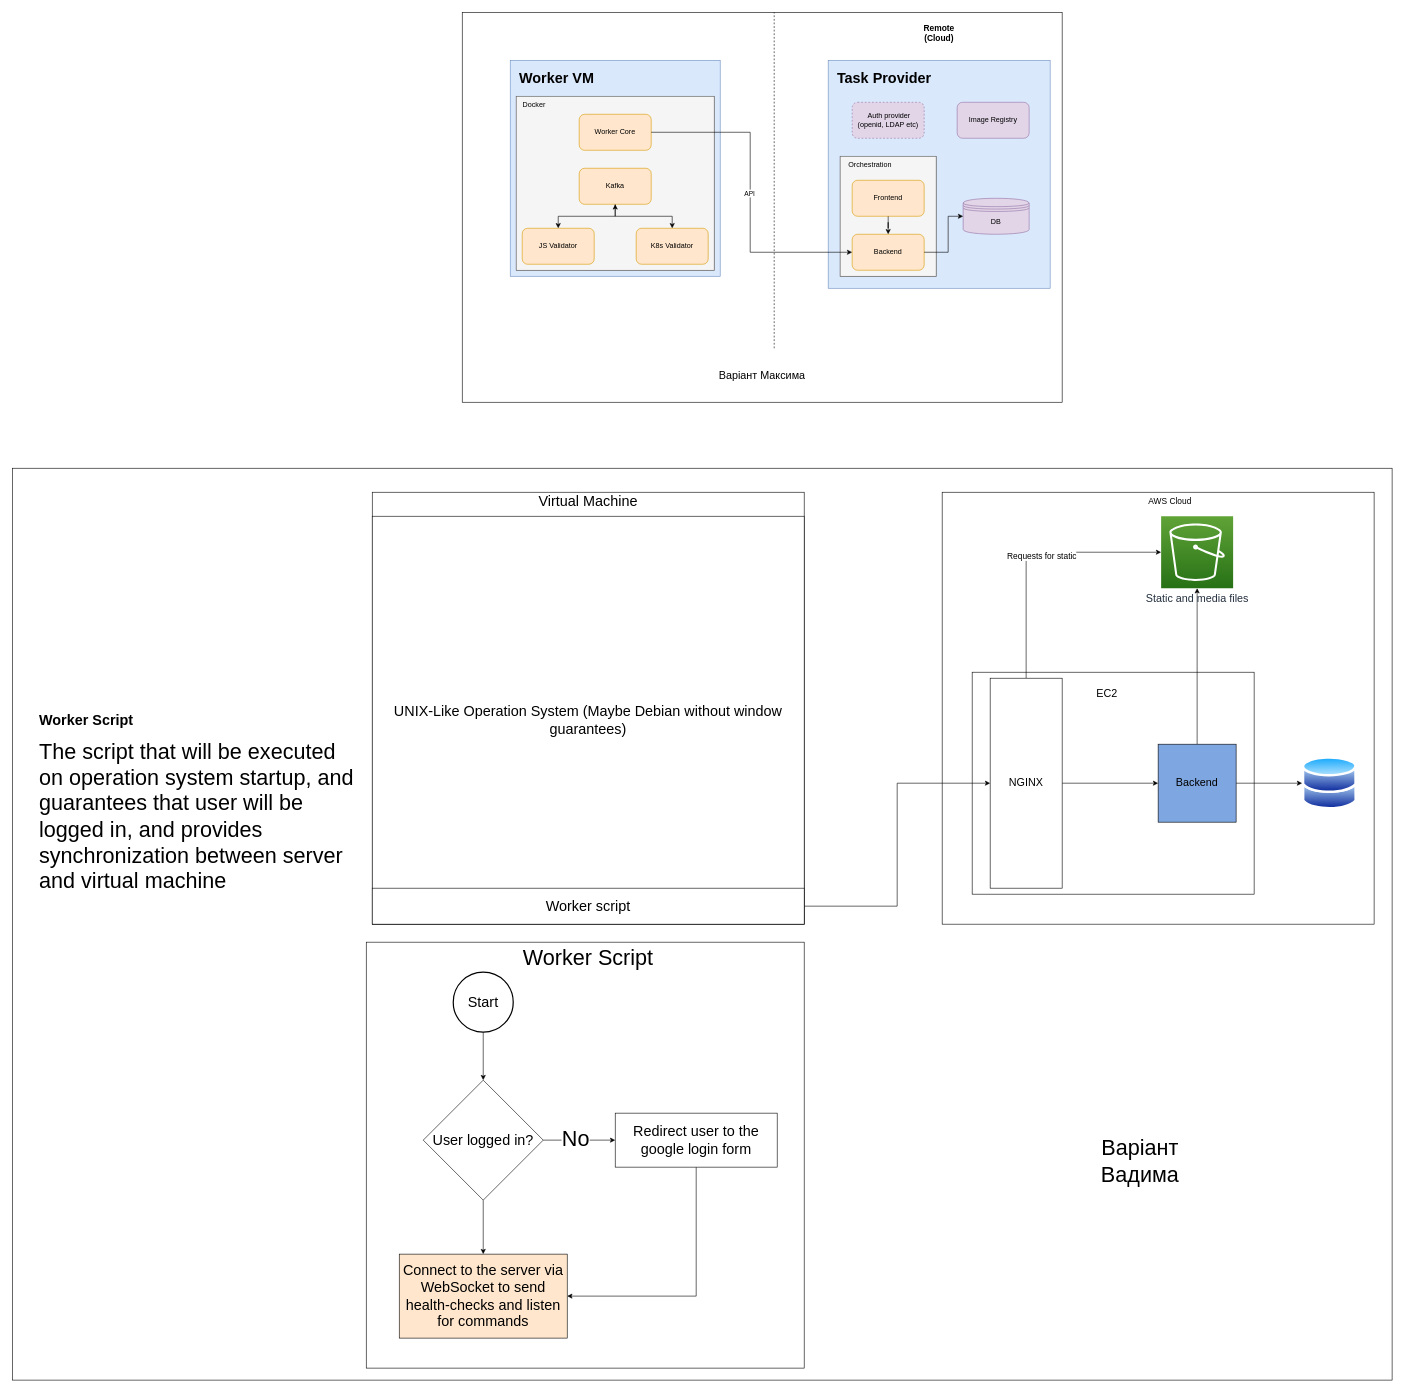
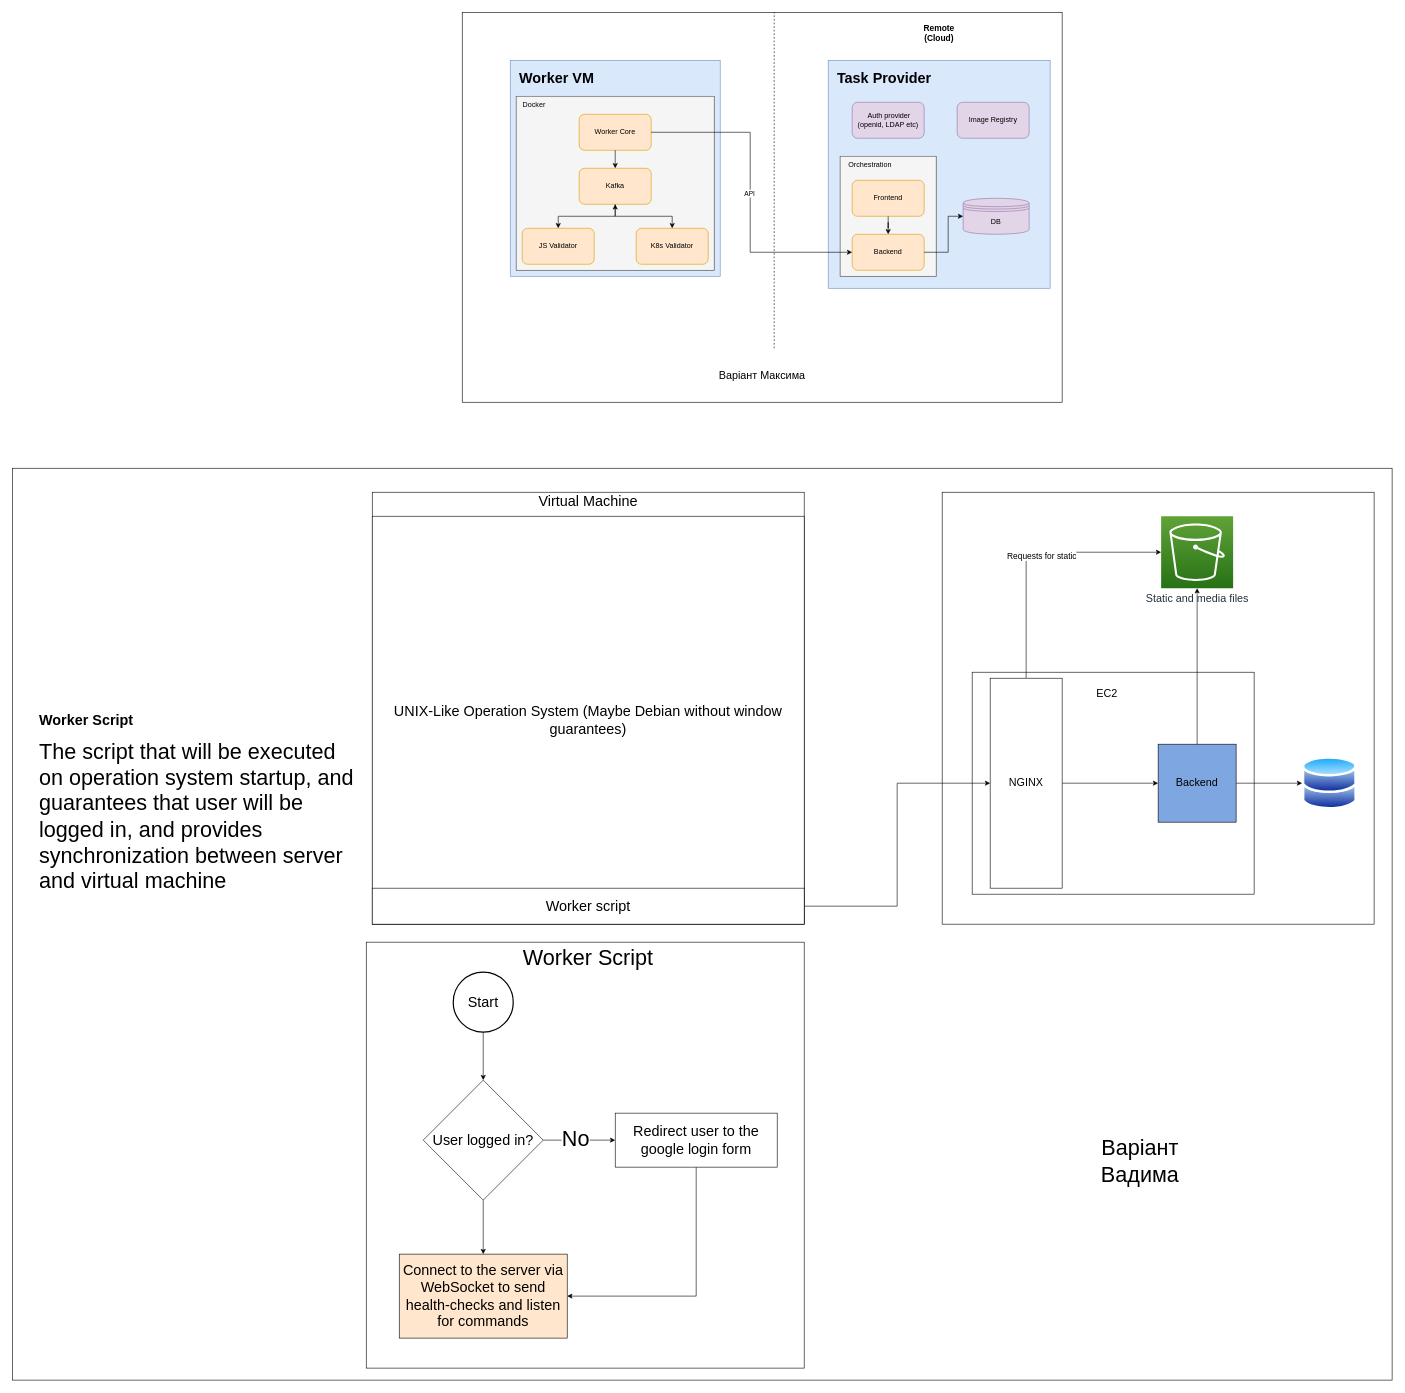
node "Auth provider (openid, LDAP etc)": style dashed -> solid
edge "Worker Core" -> "Kafka": added
node "AWS Cloud": removed
